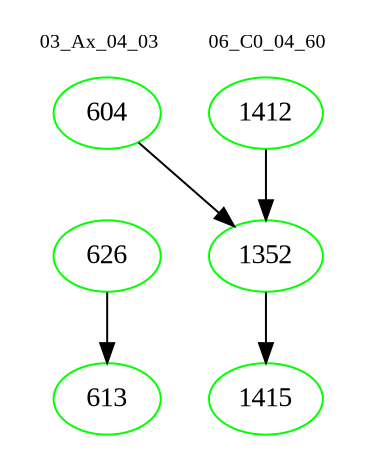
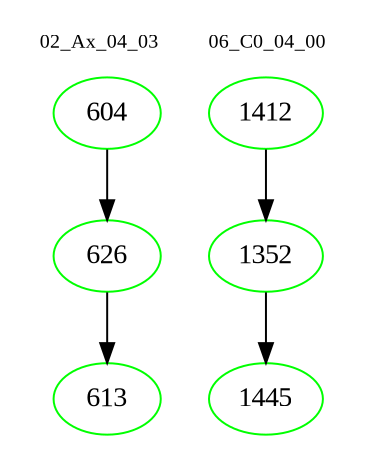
cluster "03_Ax_04_03": label "03_Ax_04_03" -> "02_Ax_04_03"
cluster "06_C0_04_60": label "06_C0_04_60" -> "06_C0_04_00"
edge "604" -> "1352": now "604" -> "626"
node "1415": label "1415" -> "1445"
